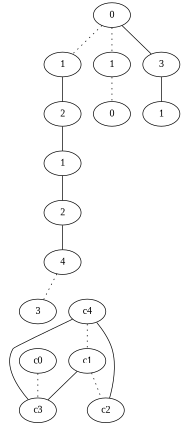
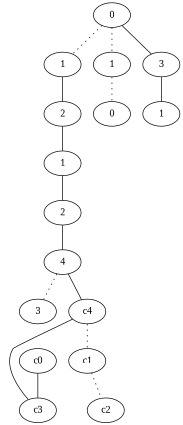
edge "c4" -- "c2": now "c4" -- "4"
edge "c0" -- "c3": style dotted -> solid
edge "c1" -- "c3": removed
